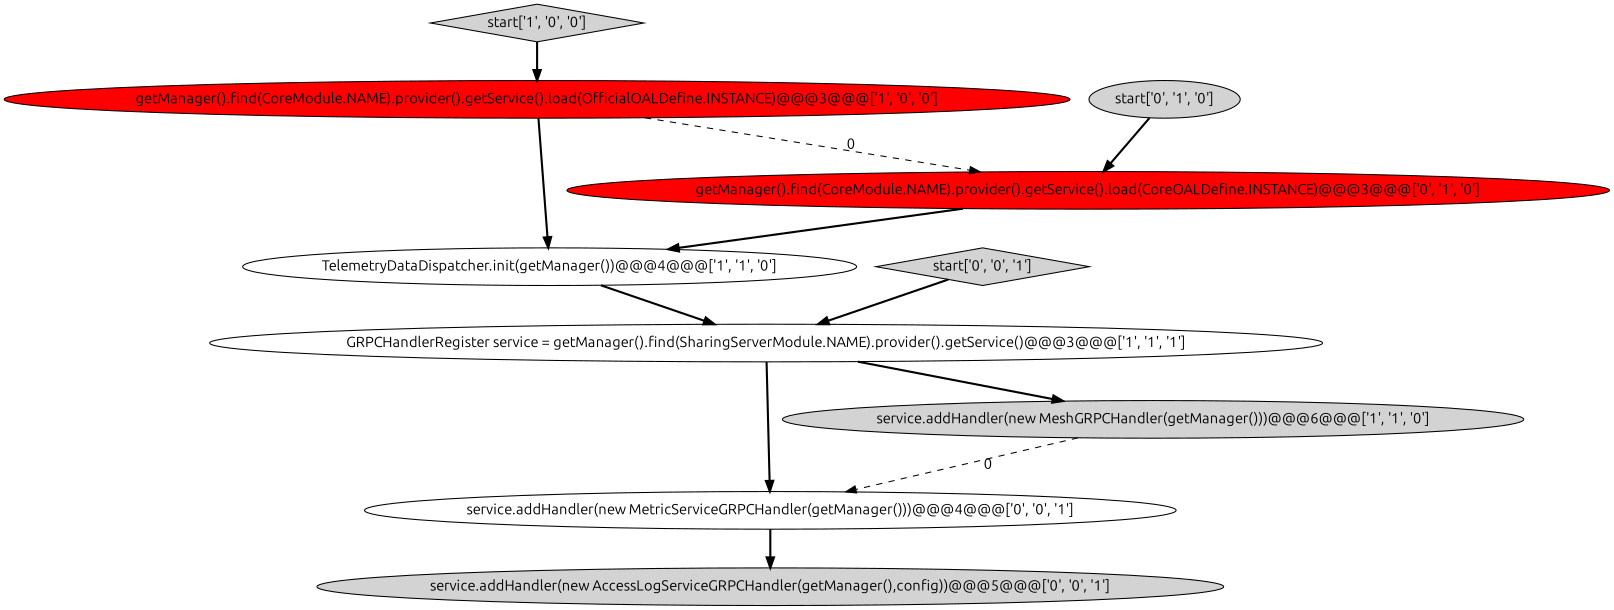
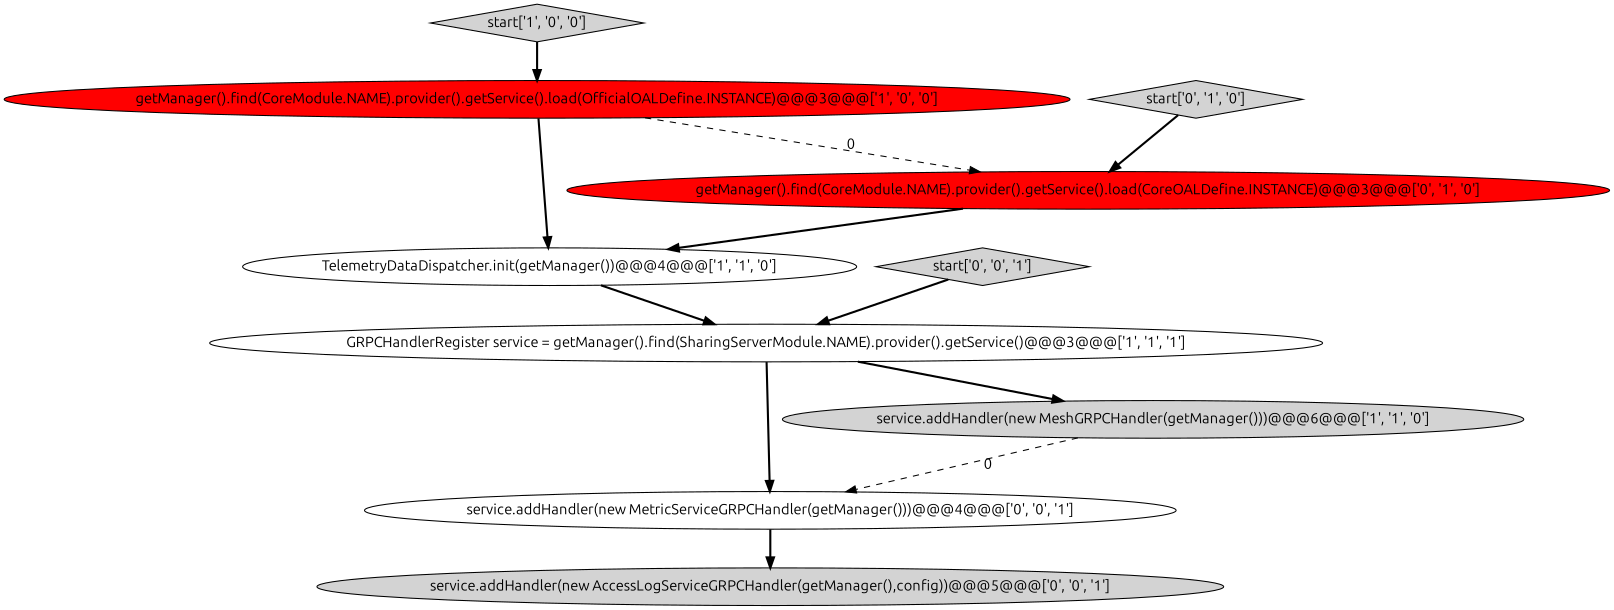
node "start['0', '1', '0']": shape ellipse -> diamond
